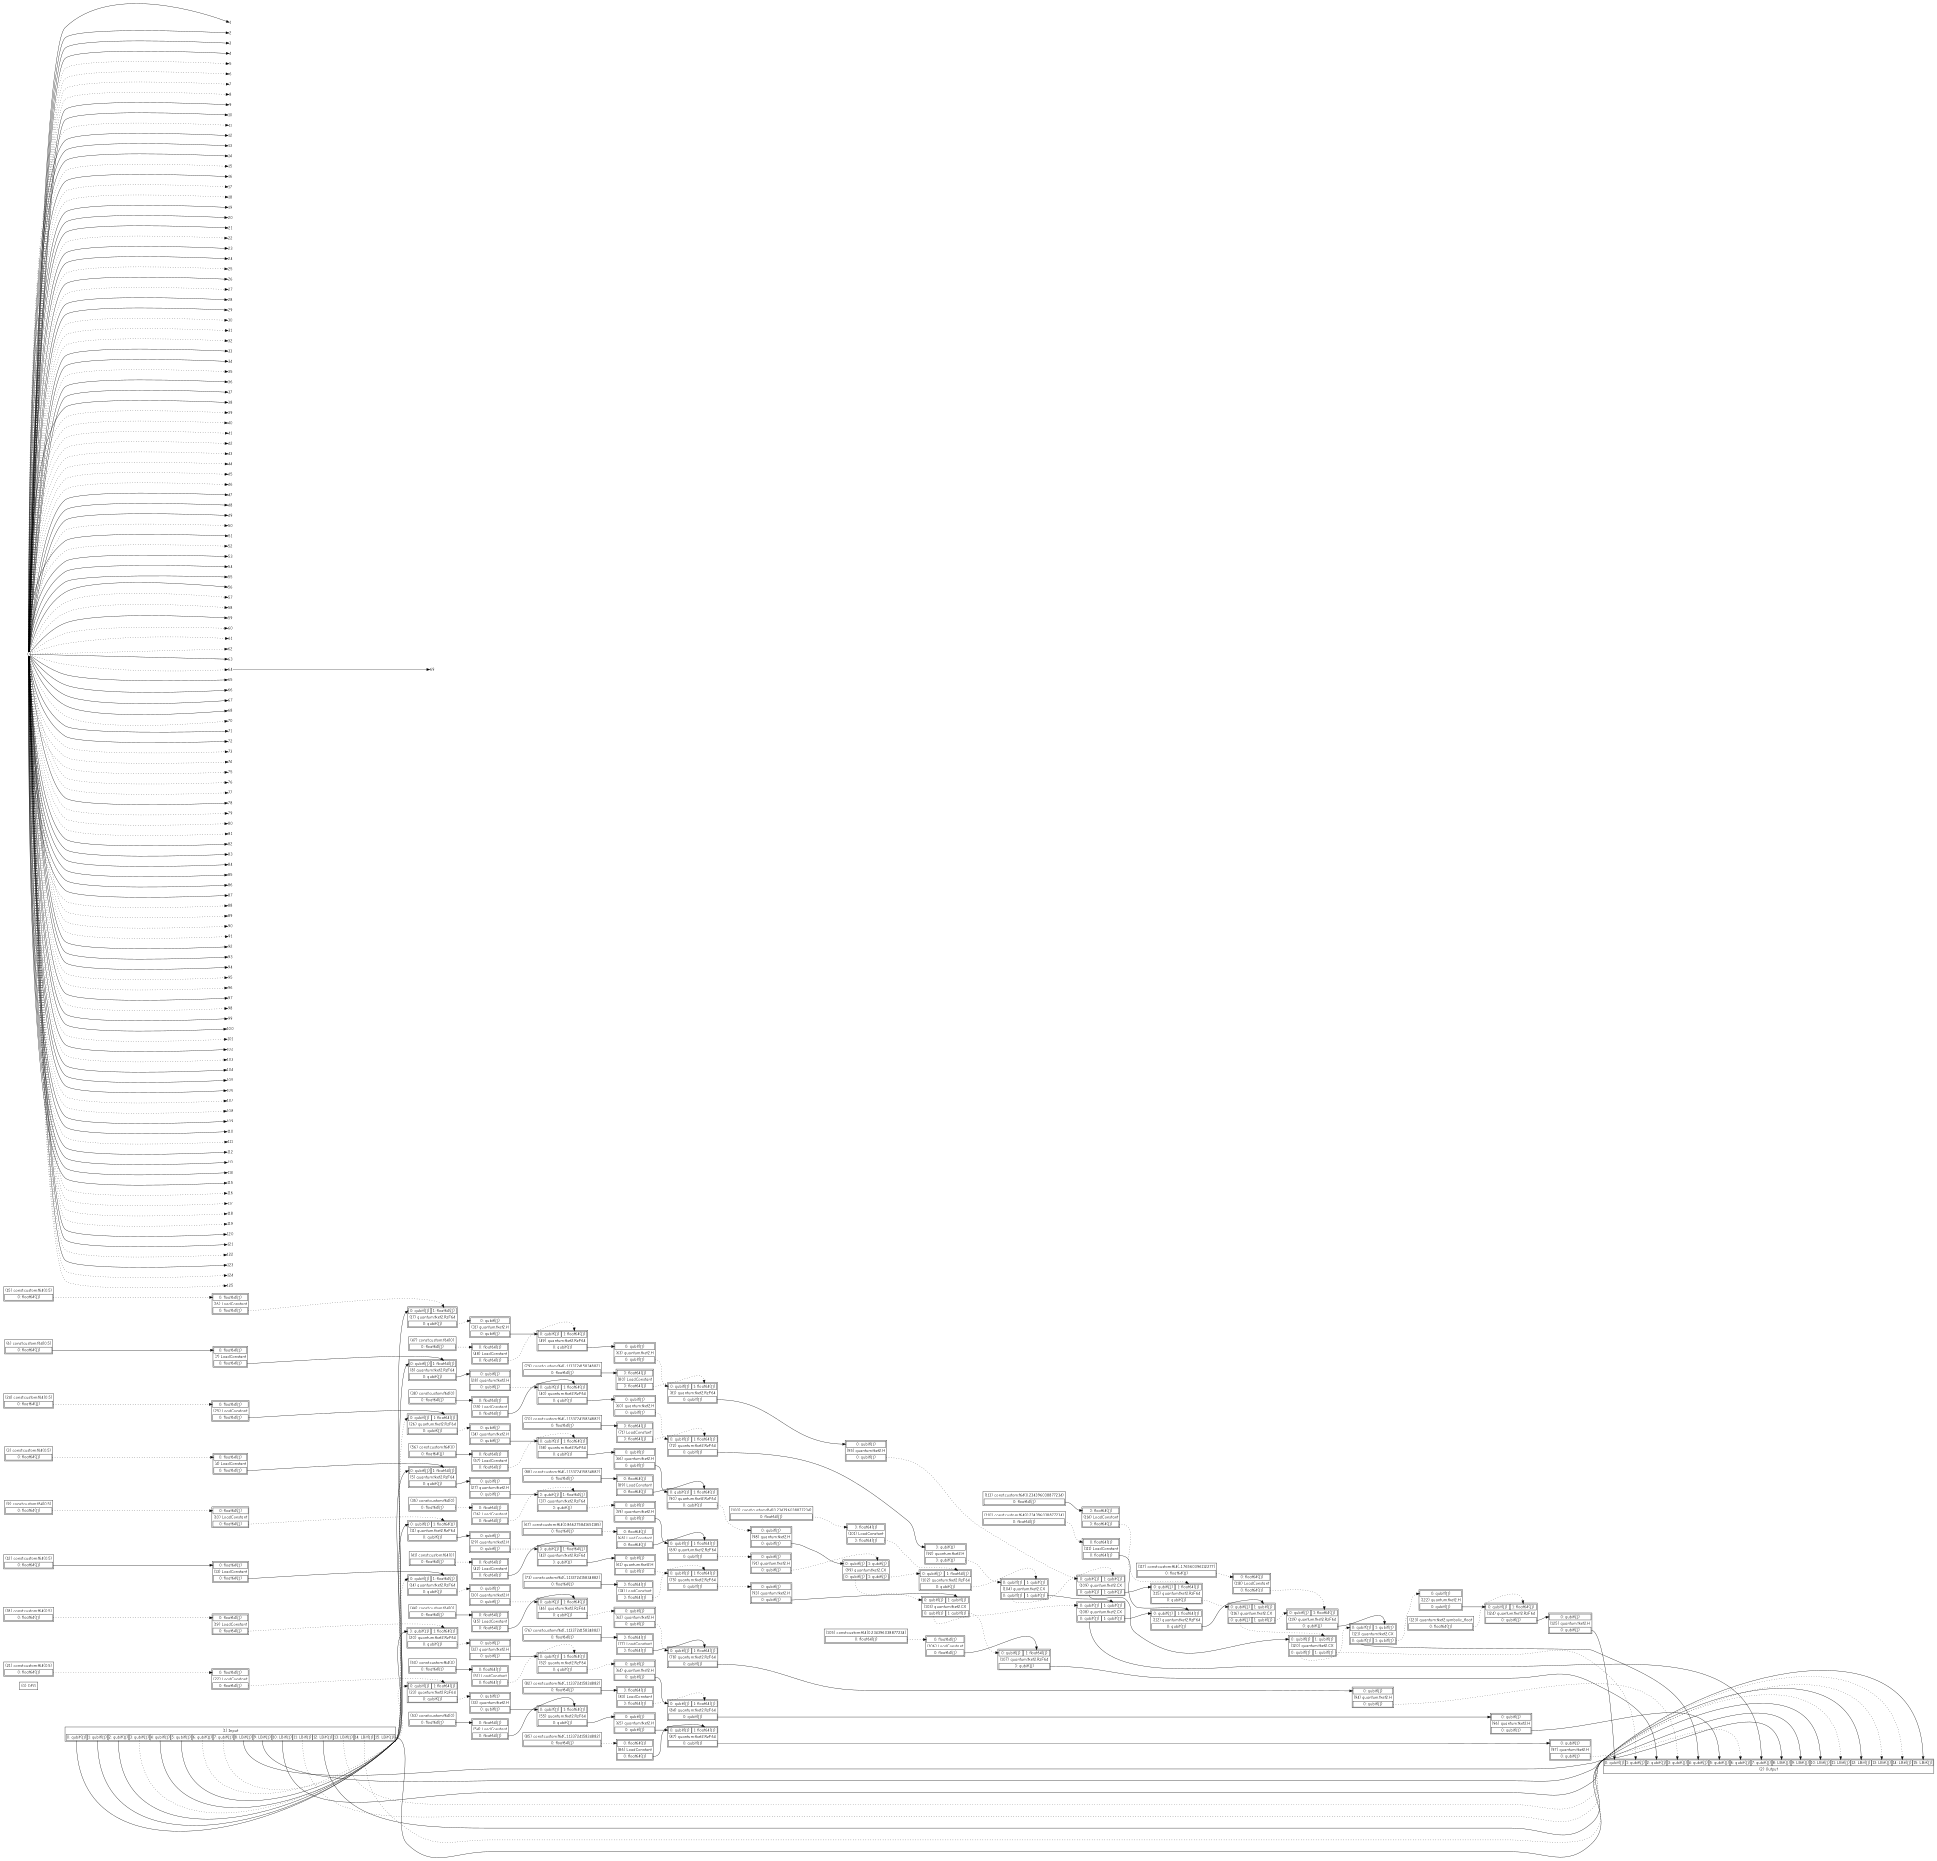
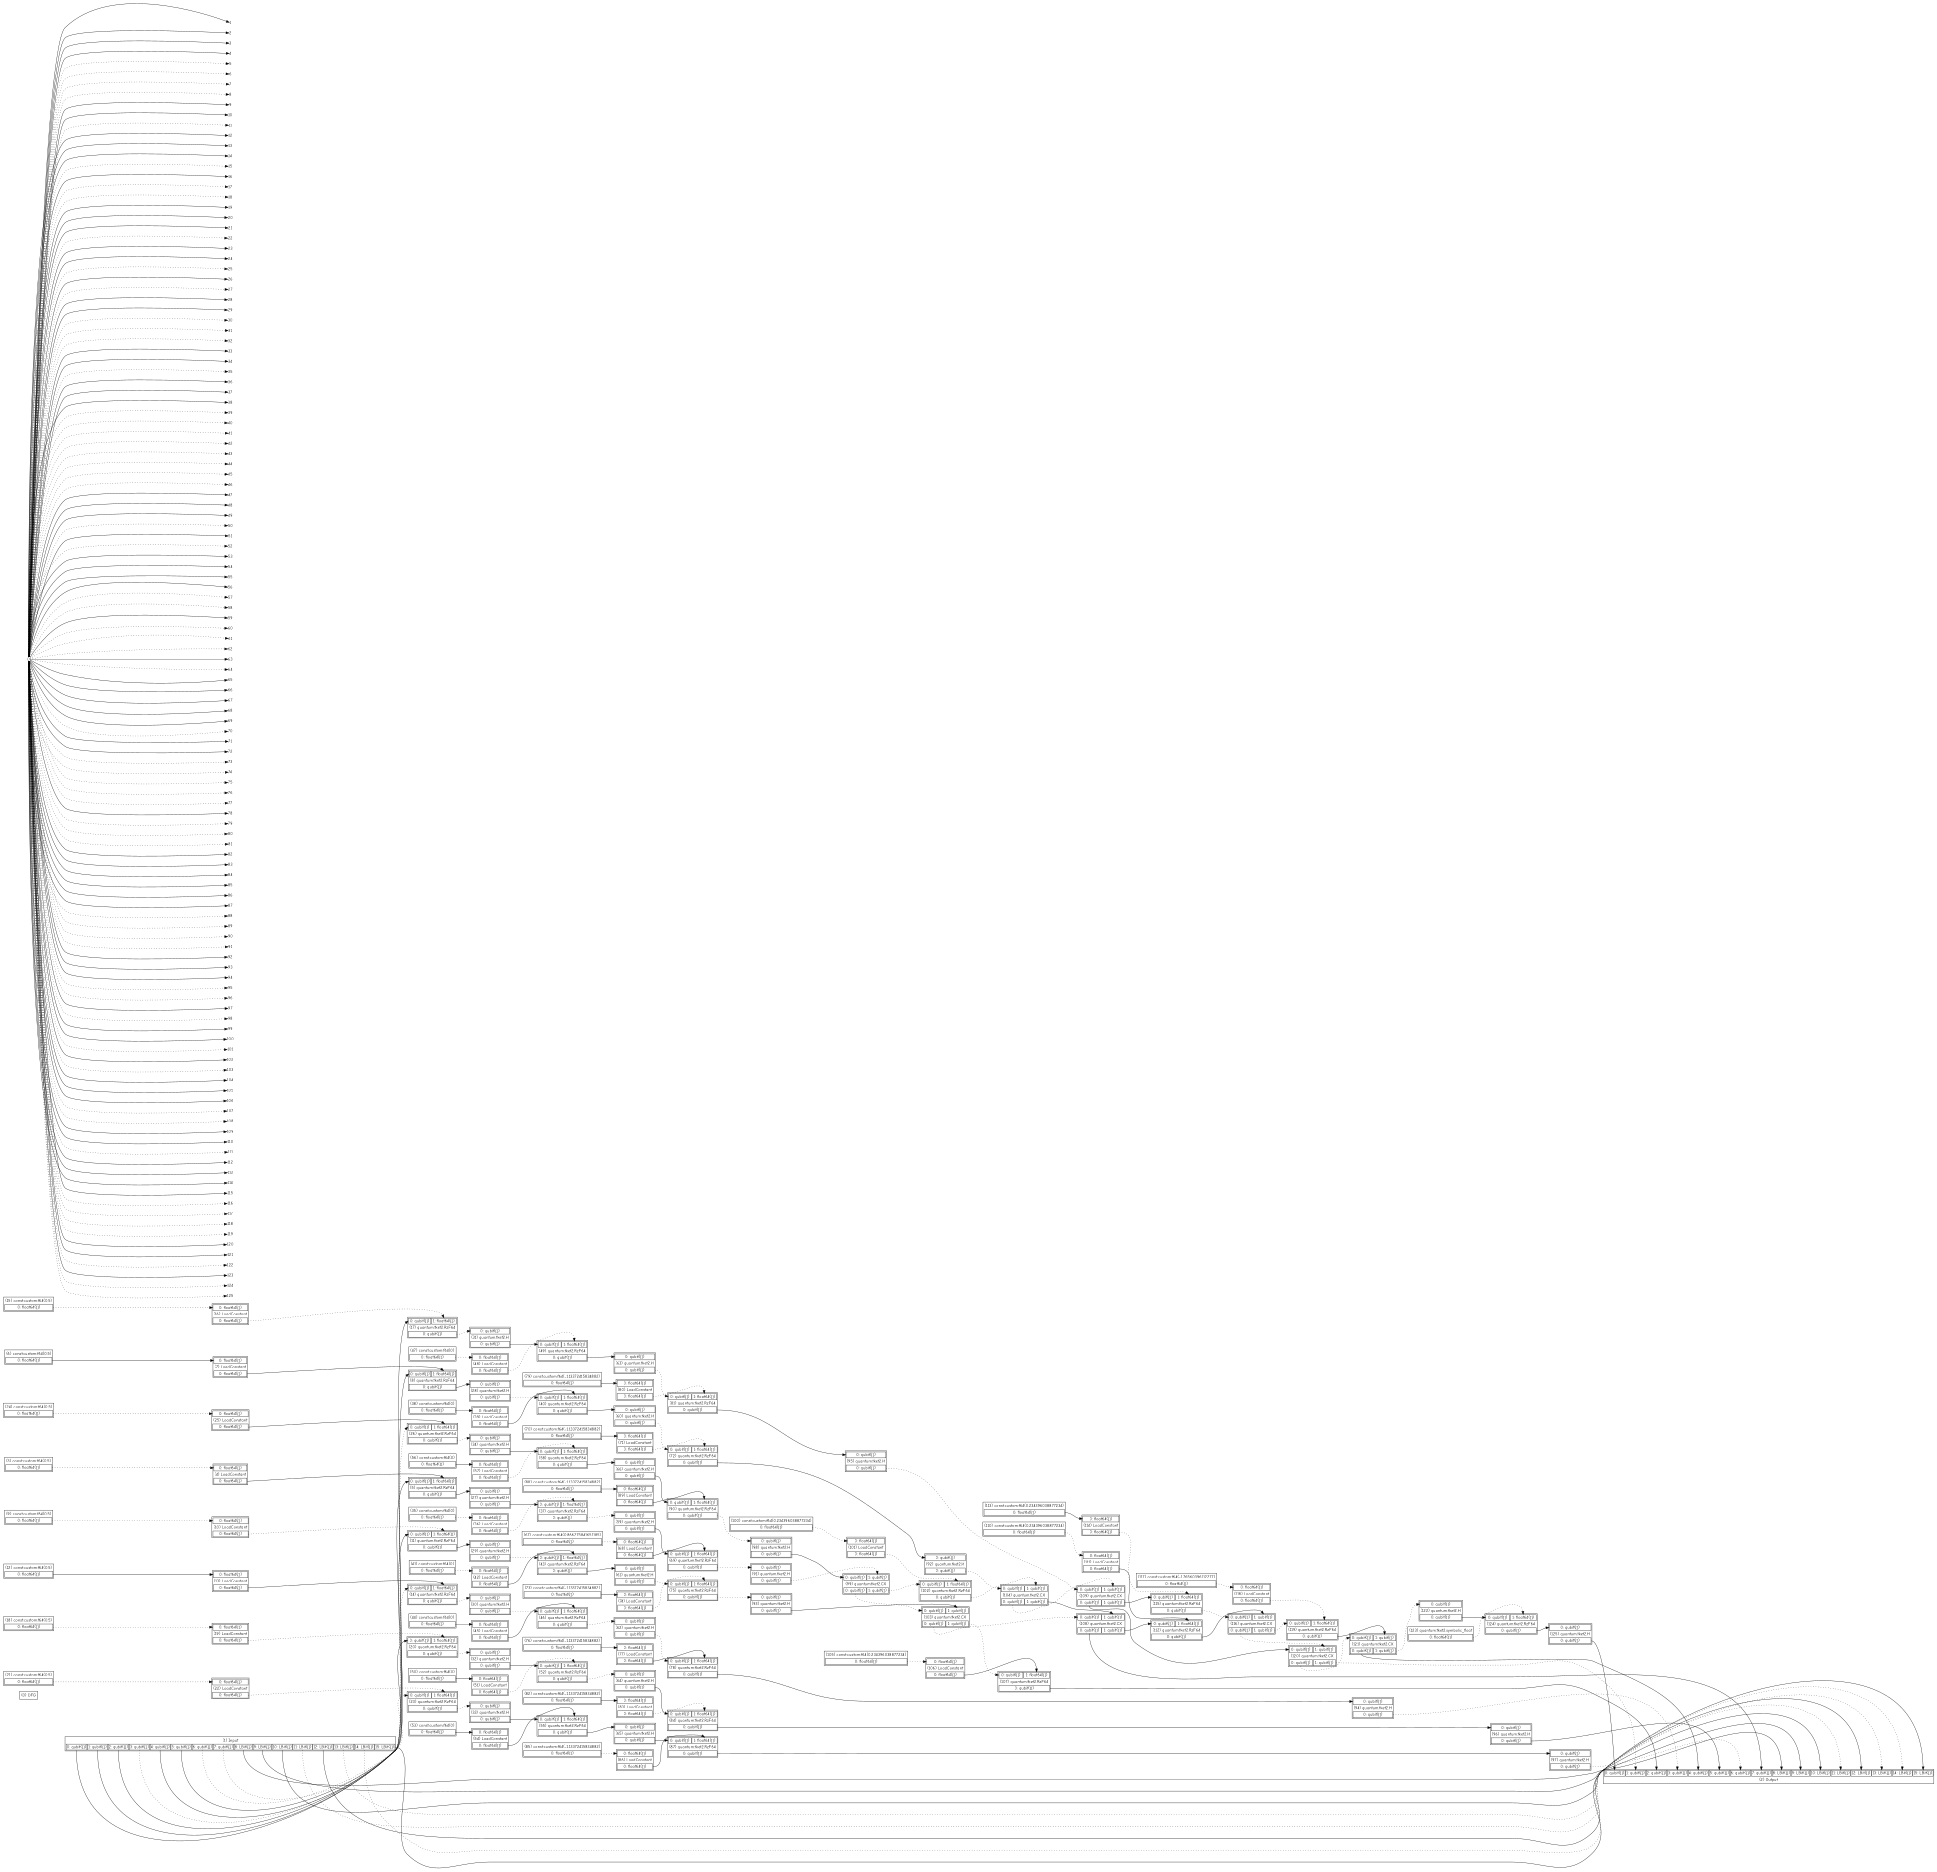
edge "64" -> "69": now "0" -> "69"
